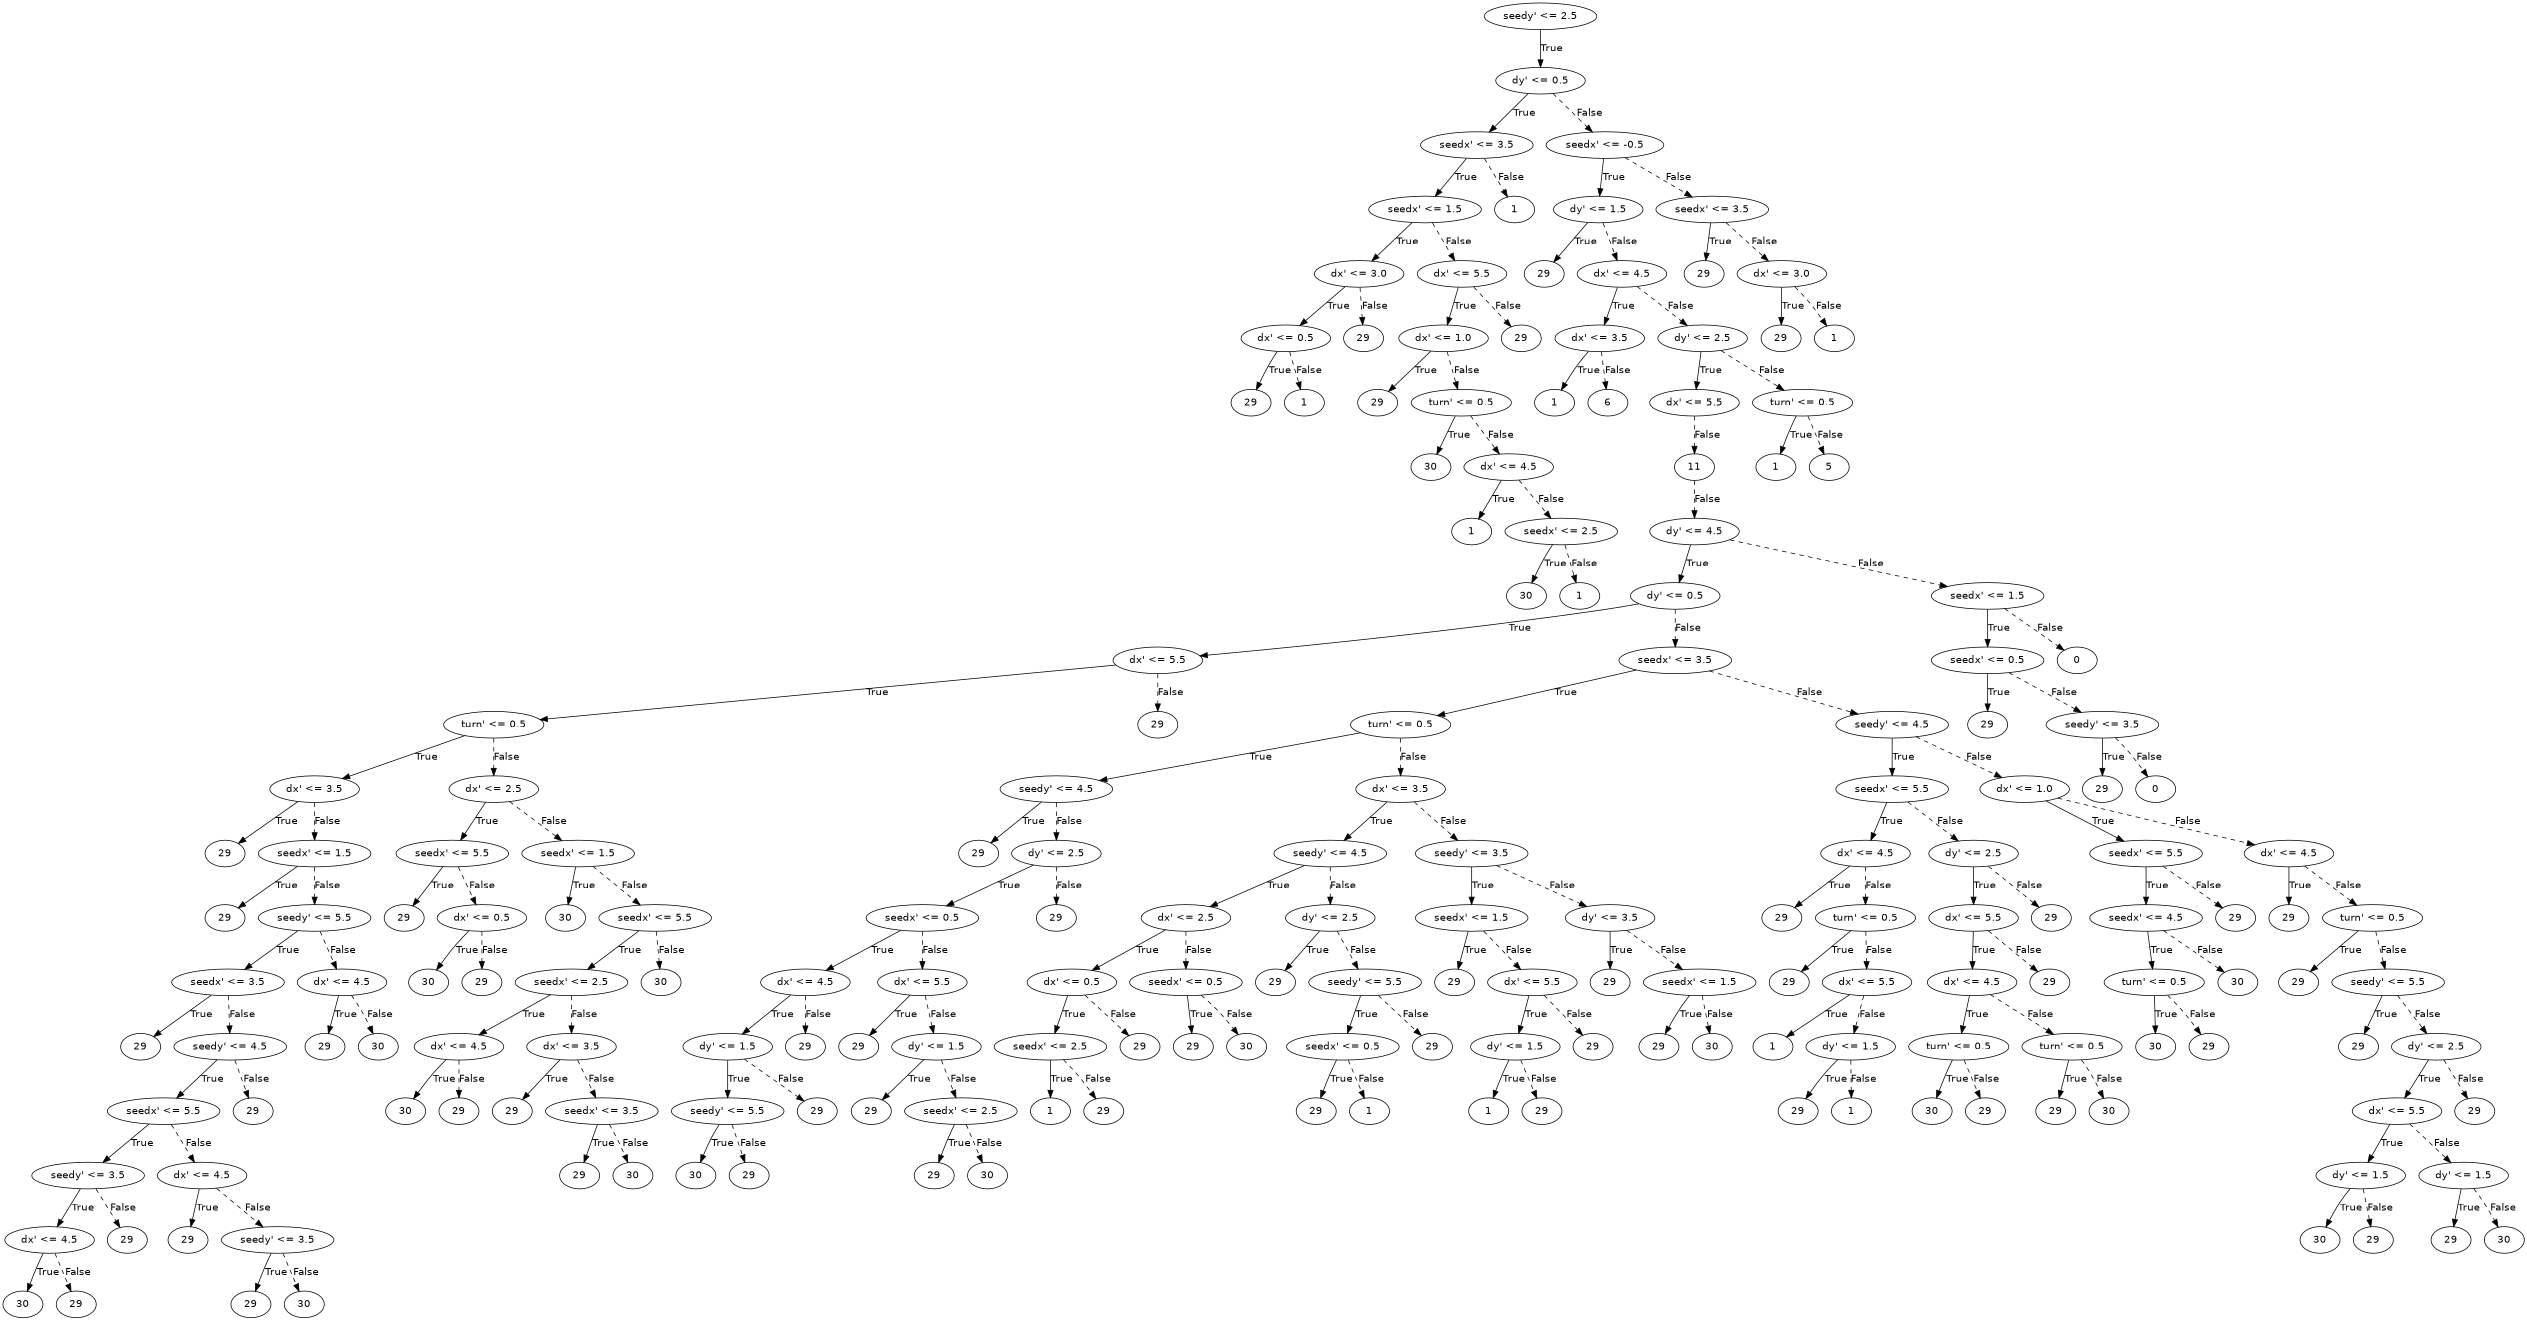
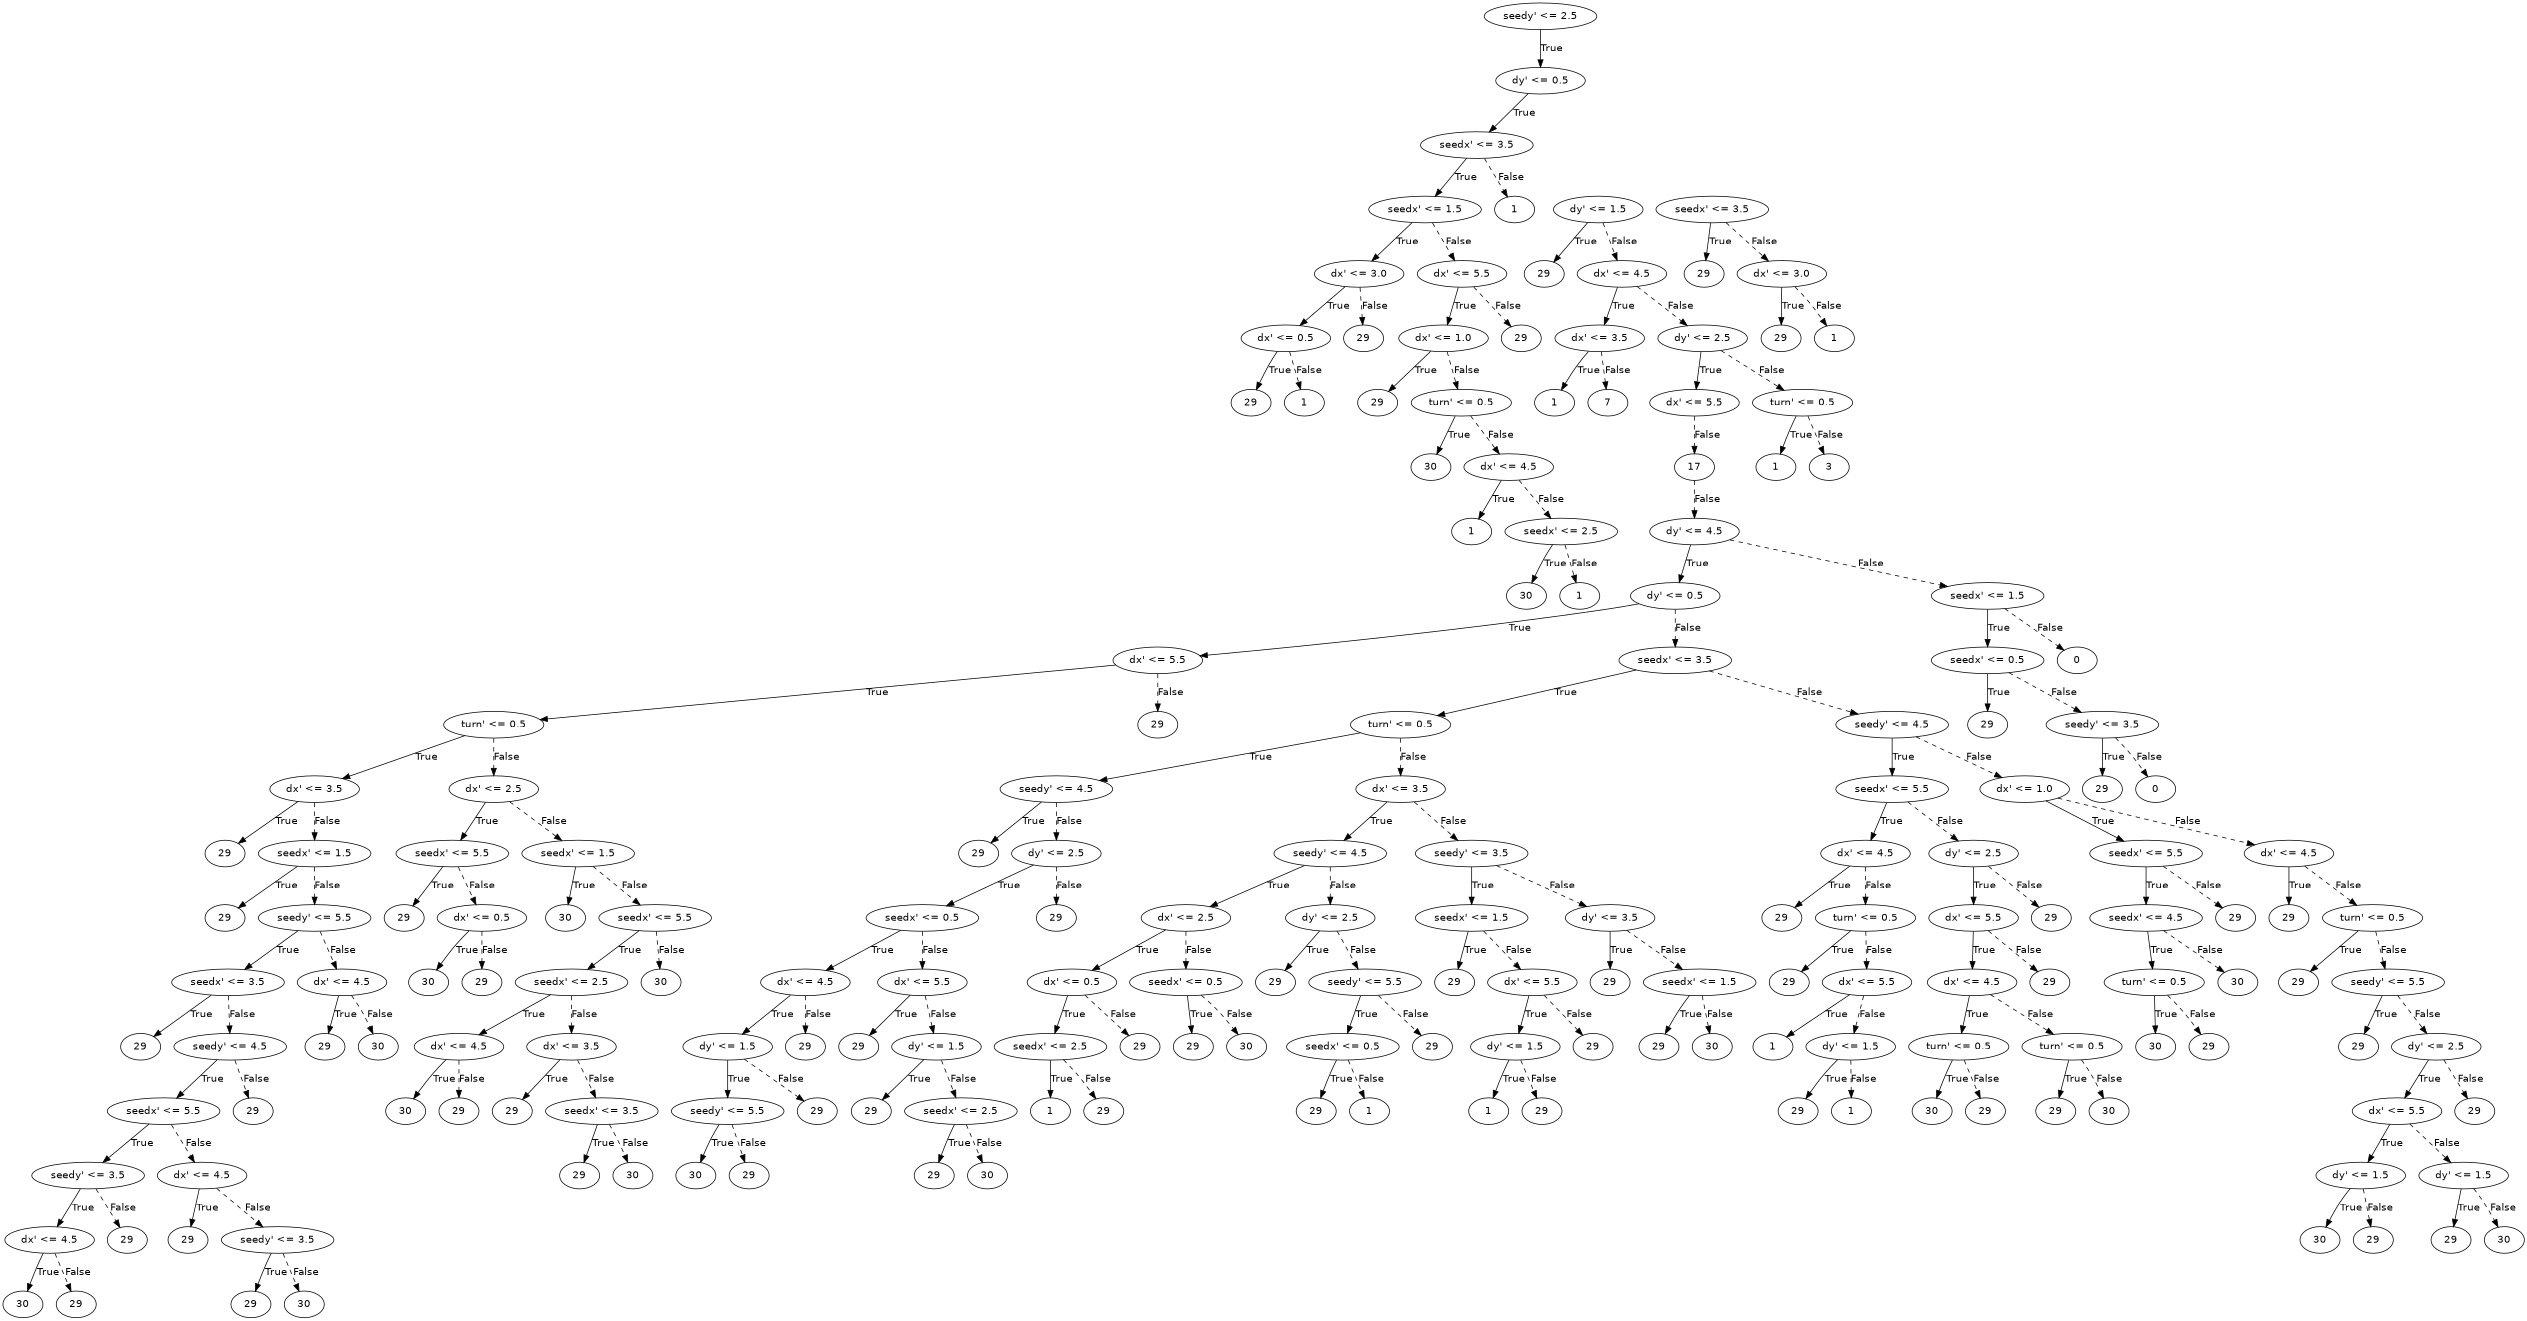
node "seedx' <= -0.5": removed
node "6": label "6" -> "7"
node "11": label "11" -> "17"
node "5": label "5" -> "3"
